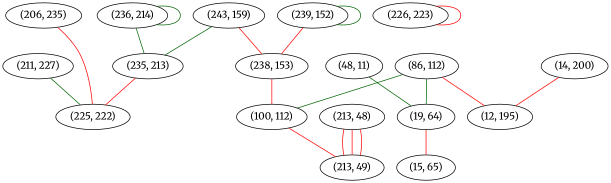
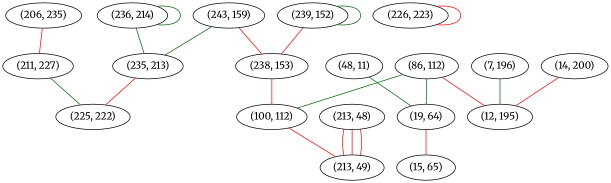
edge "(206, 235)" -- "(225, 222)": now "(206, 235)" -- "(211, 227)"
node "(7, 196)": added
